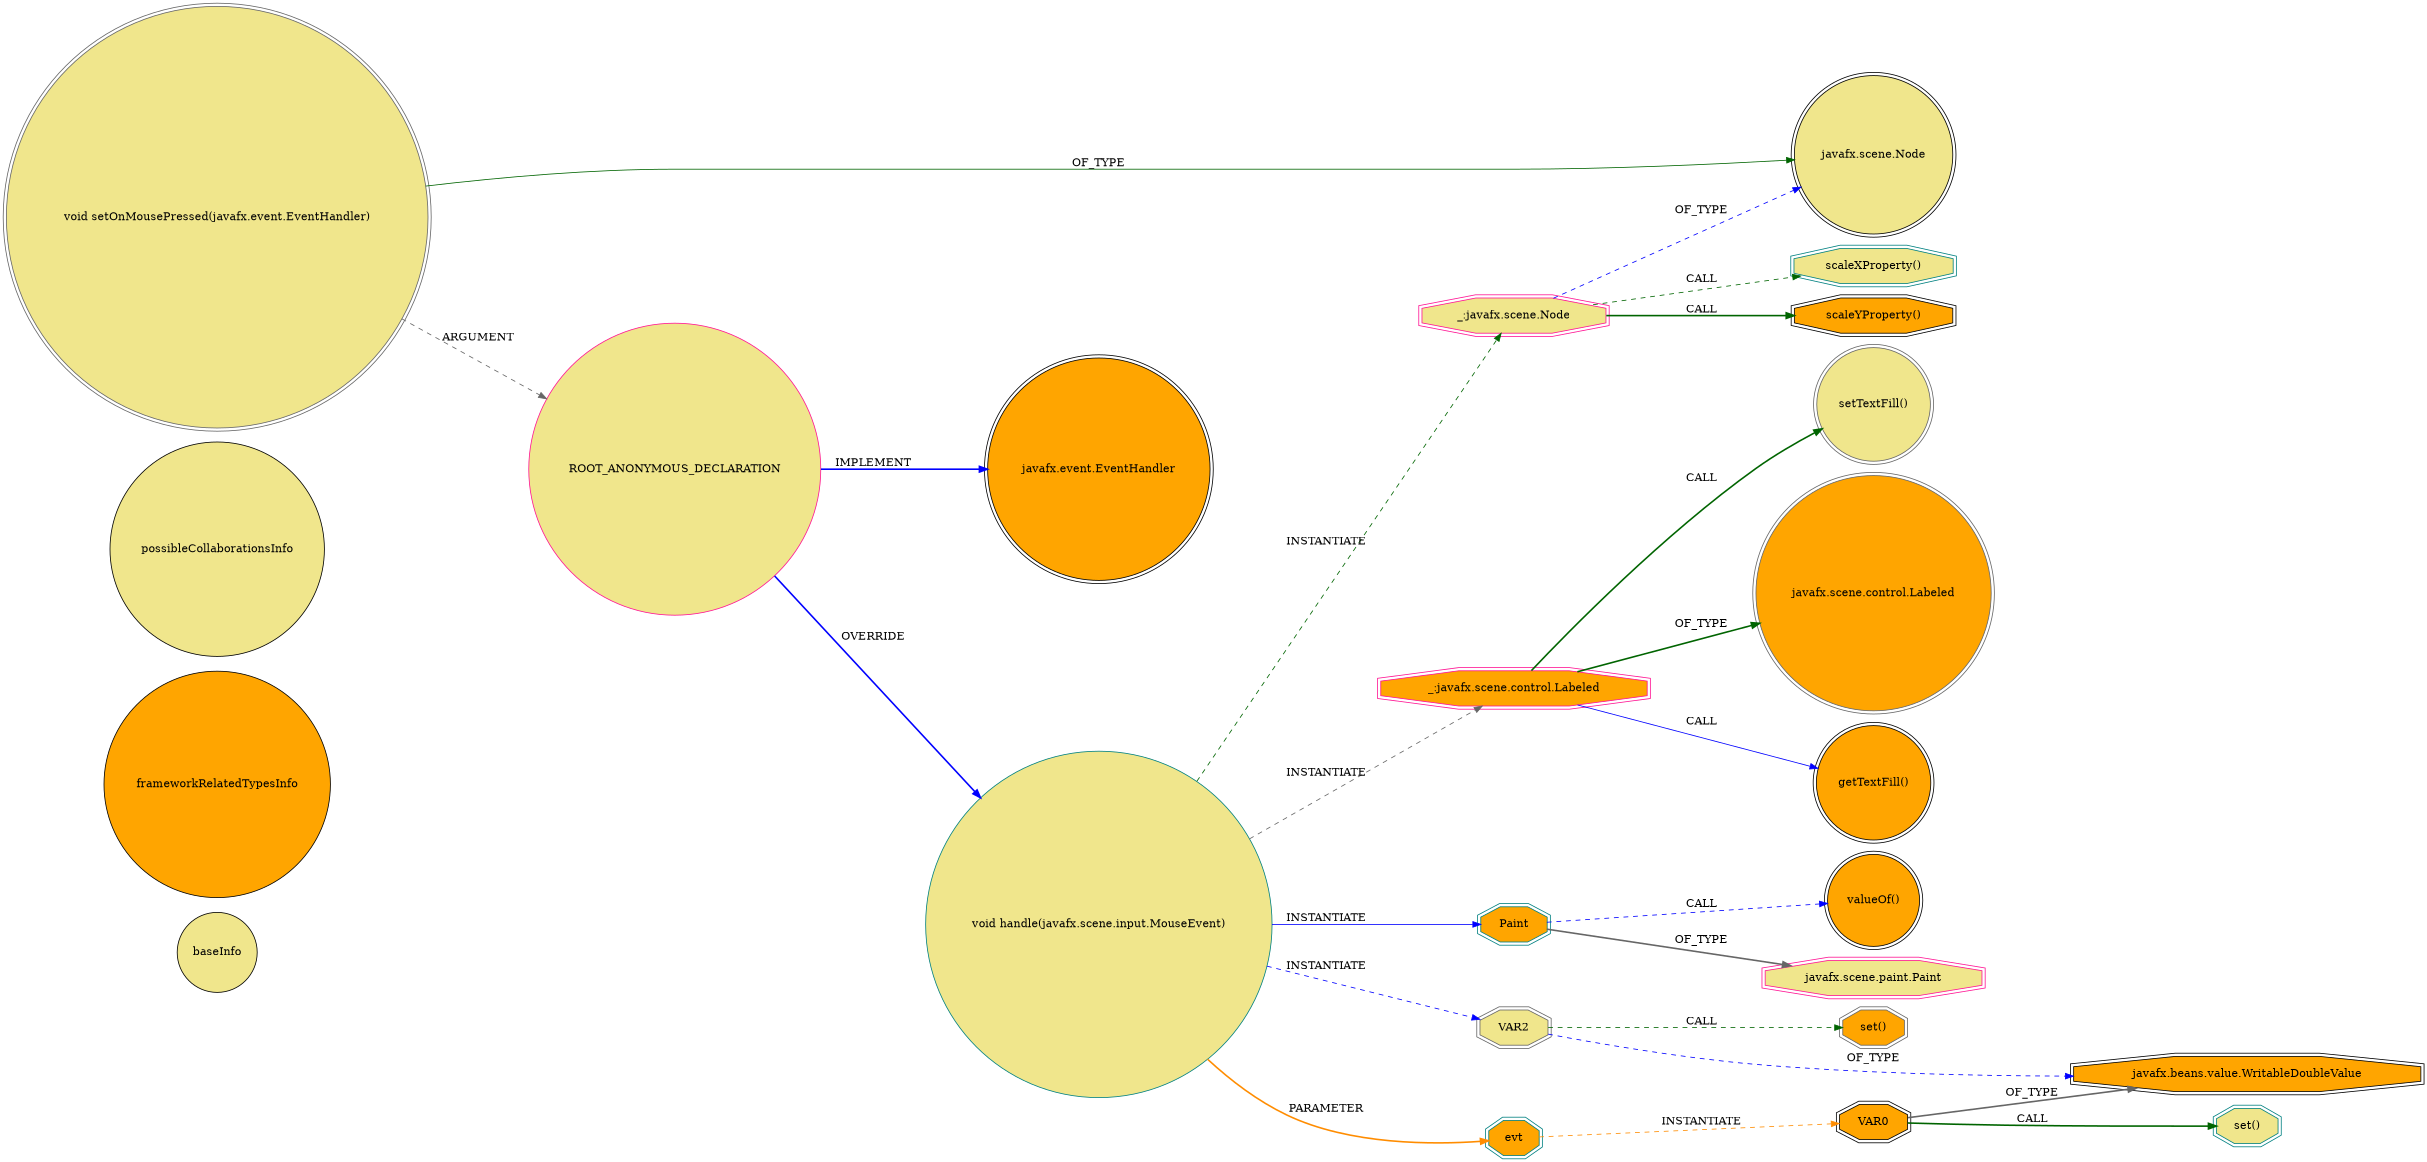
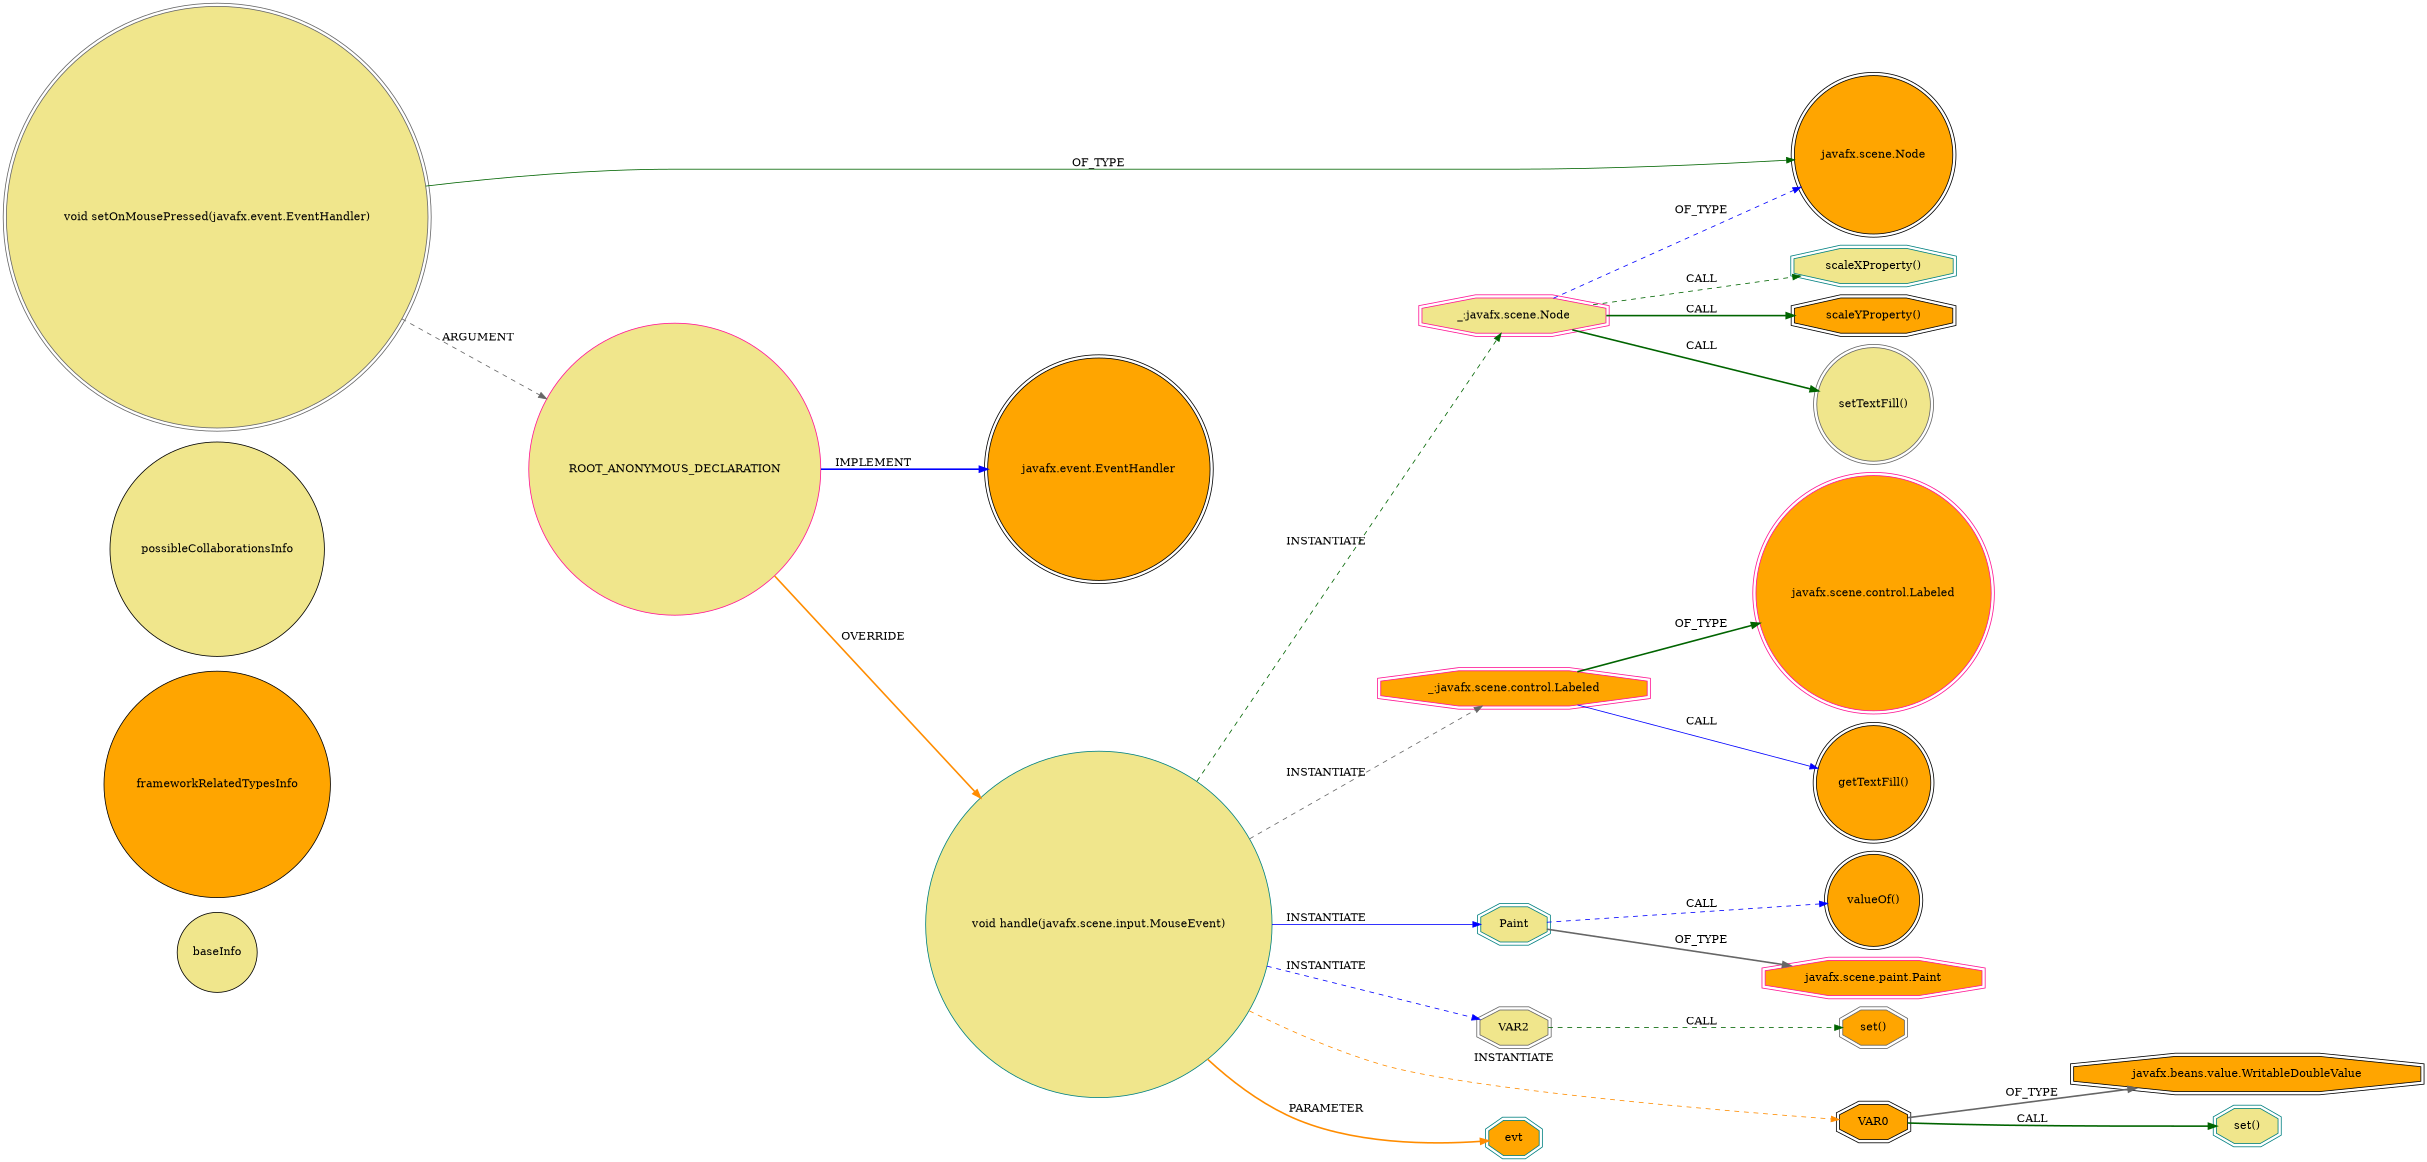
node "javafx.scene.Node": fillcolor khaki -> orange
edge "_:javafx.scene.control.Labeled" -> "setTextFill()": now "_:javafx.scene.Node" -> "setTextFill()"
node "javafx.scene.control.Labeled": color gray40 -> deeppink
edge "ROOT_ANONYMOUS_DECLARATION" -> "void handle(javafx.scene.input.MouseEvent)": color blue -> darkorange
node "Paint": fillcolor orange -> khaki
node "javafx.scene.paint.Paint": fillcolor khaki -> orange
edge "VAR2" -> "javafx.beans.value.WritableDoubleValue": removed, label "OF_TYPE"
edge "evt" -> "VAR0": now "void handle(javafx.scene.input.MouseEvent)" -> "VAR0"
